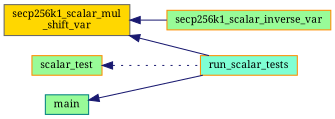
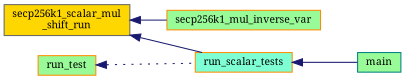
node "secp256k1_scalar_mul _shift_var": label "secp256k1_scalar_mul _shift_var" -> "secp256k1_scalar_mul _shift_run"
node "secp256k1_scalar_inverse_var": label "secp256k1_scalar_inverse_var" -> "secp256k1_mul_inverse_var"
node "scalar_test": label "scalar_test" -> "run_test"
edge "run_scalar_tests" -> "main": reversed
